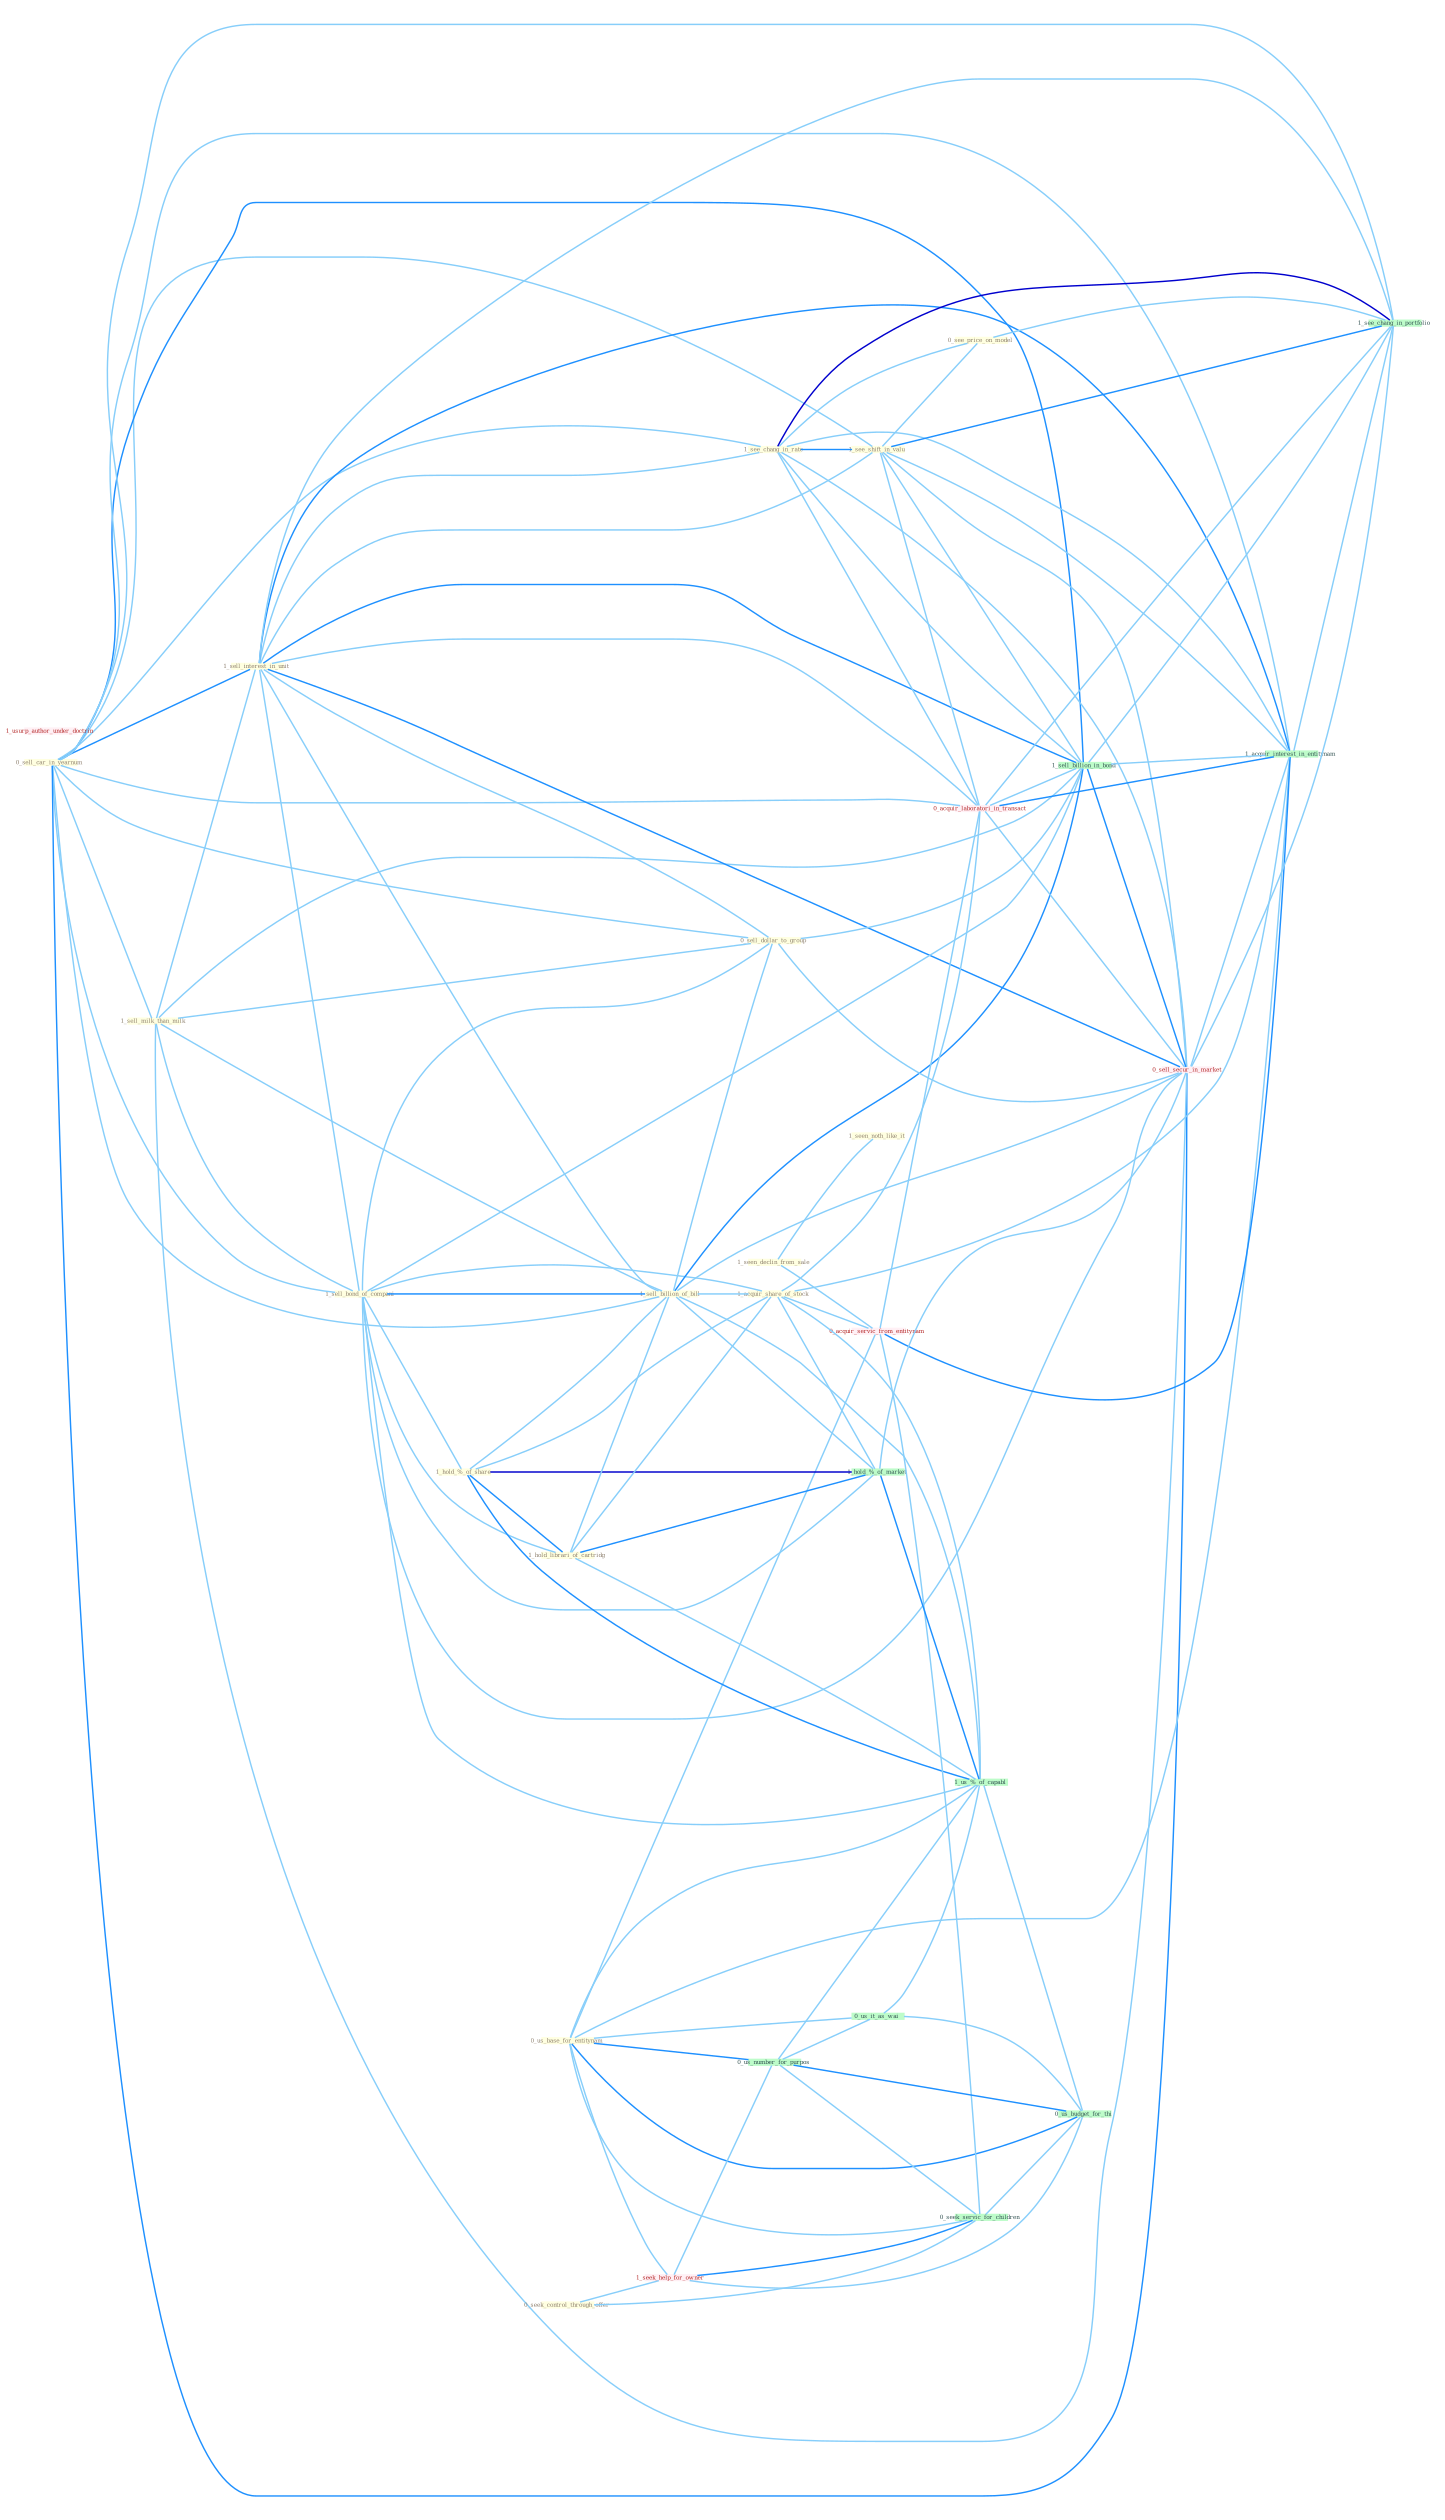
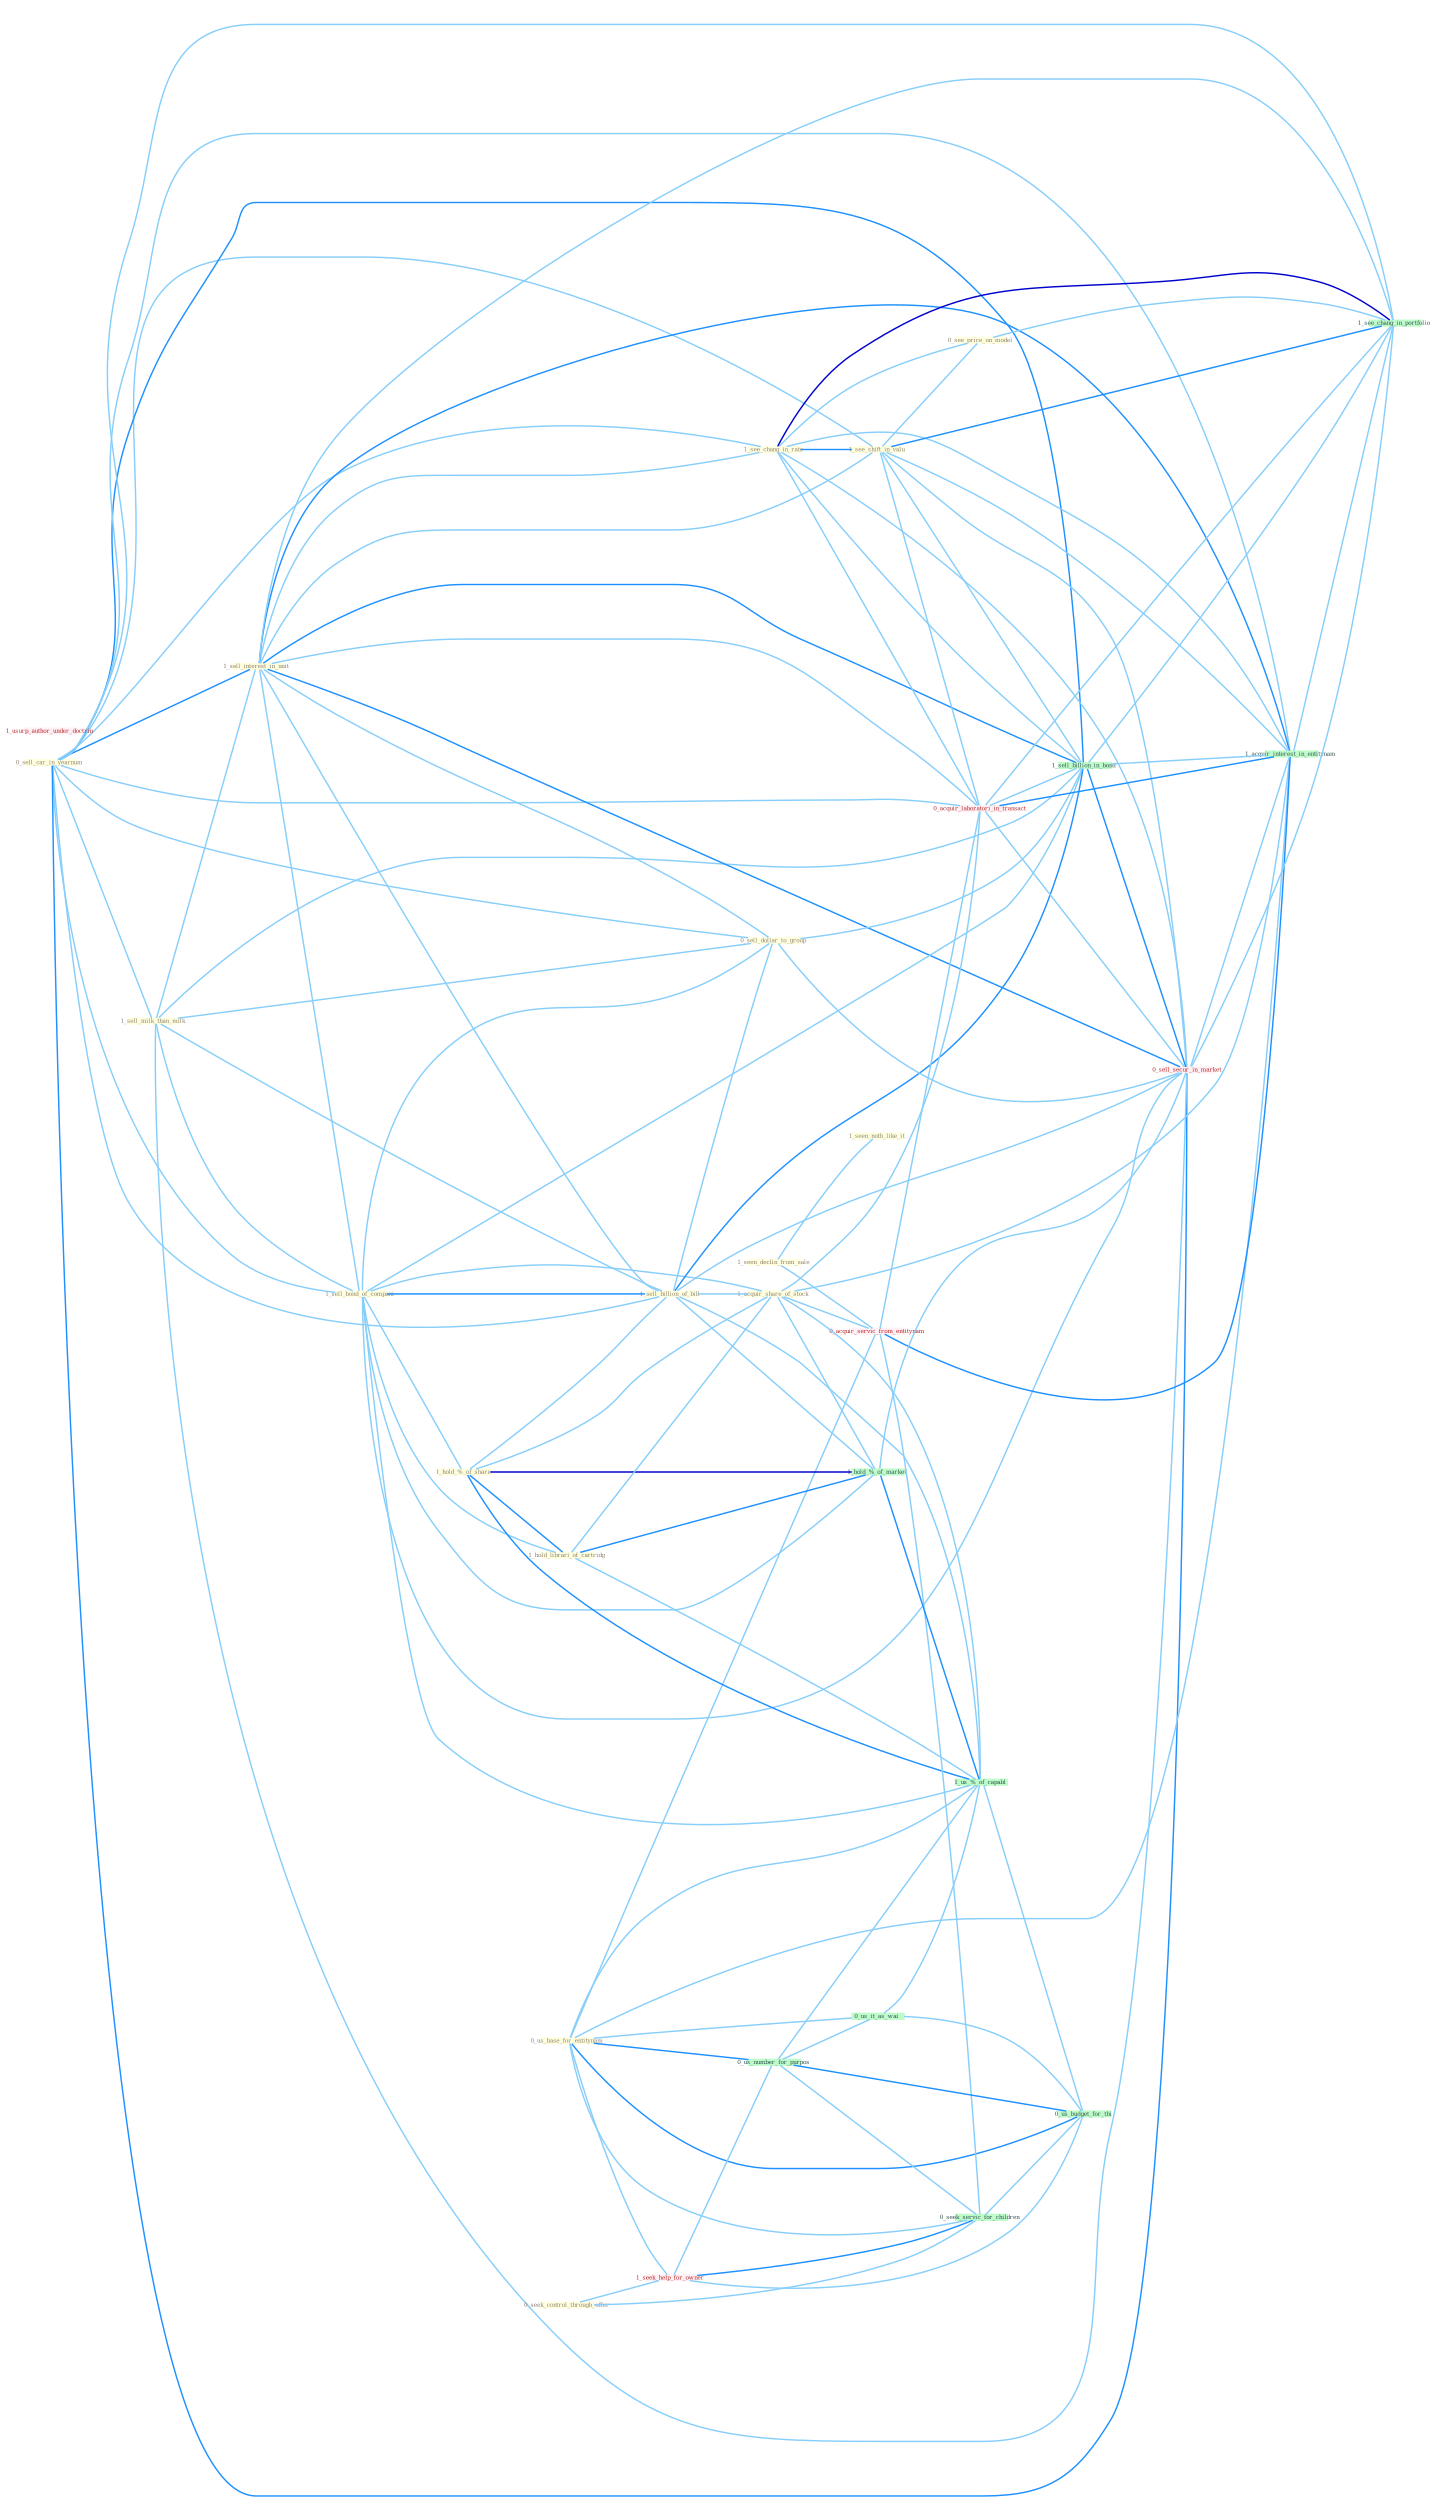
edge "1_sell_billion_of_bill" -- "1_hold_librari_of_cartridg": removed
